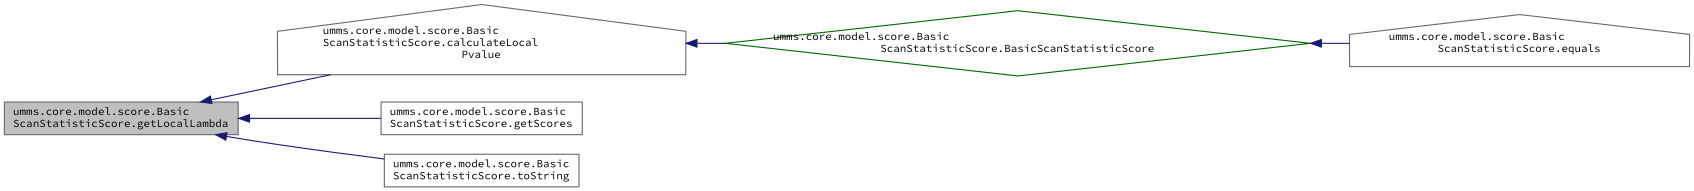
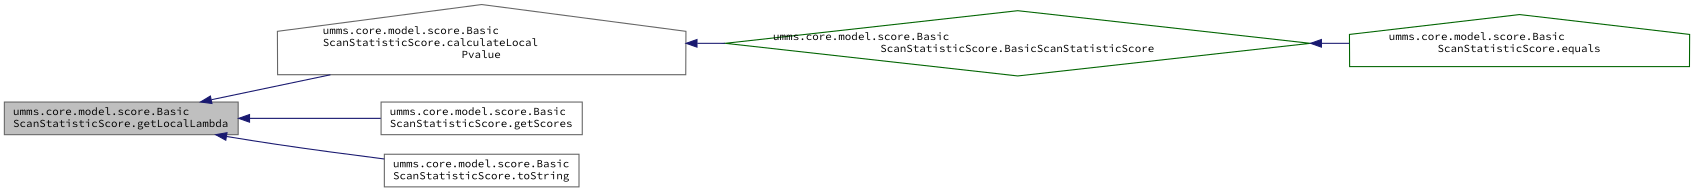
node "umms.core.model.score.Basic ScanStatisticScore.equals": color gray40 -> darkgreen
